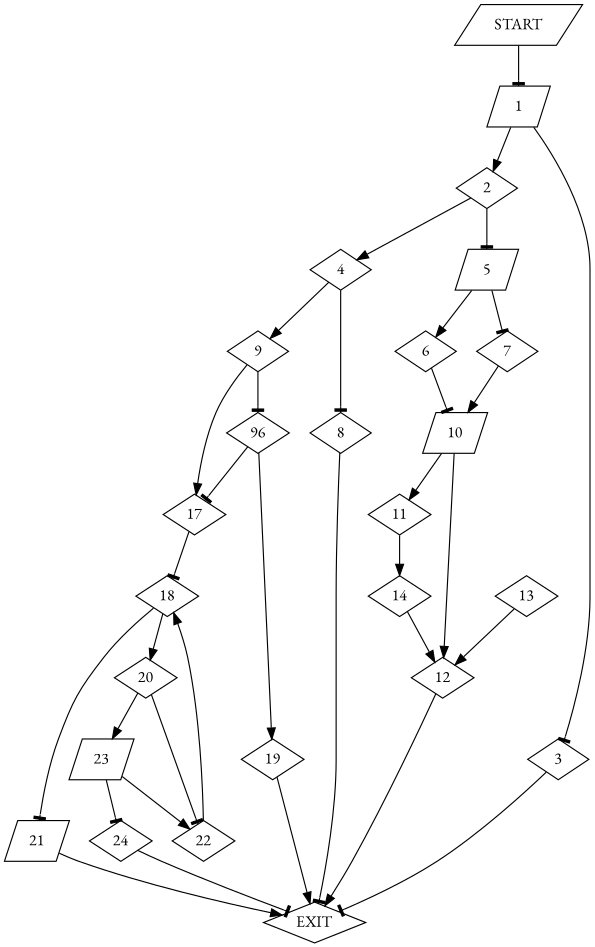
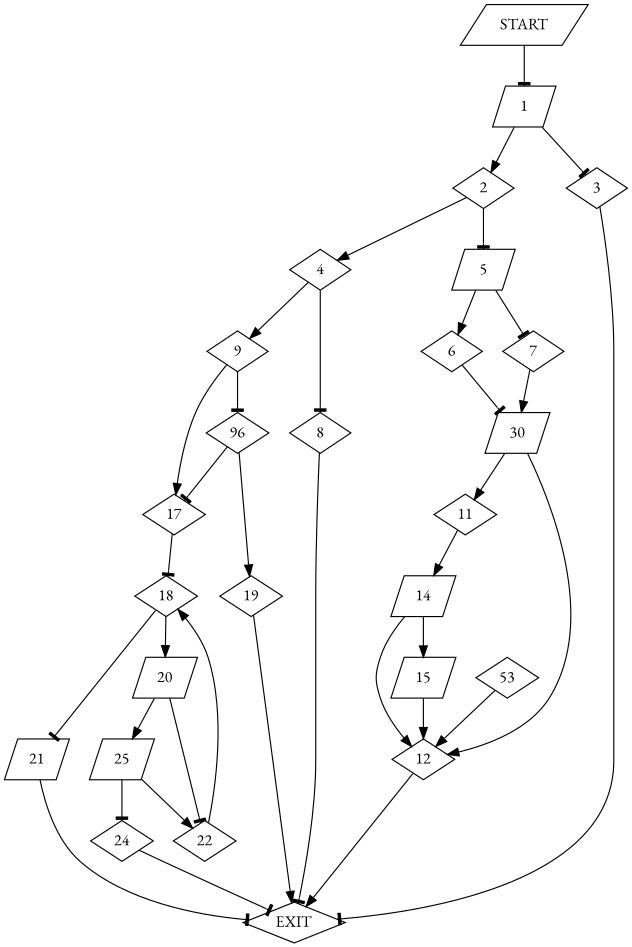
node "10": label "10" -> "30"
node "14": shape diamond -> parallelogram
node "13": label "13" -> "53"
node "20": shape diamond -> parallelogram
node "15": added
node "23": label "23" -> "25"
edge "21" -> "EXIT": arrowhead normal -> tee
